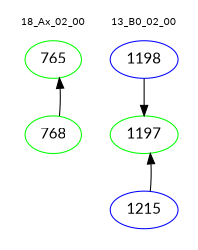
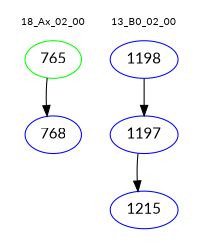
edge "768" -> "765": reversed
node "768": color green -> blue
node "1197": color green -> blue
edge "1215" -> "1197": reversed
